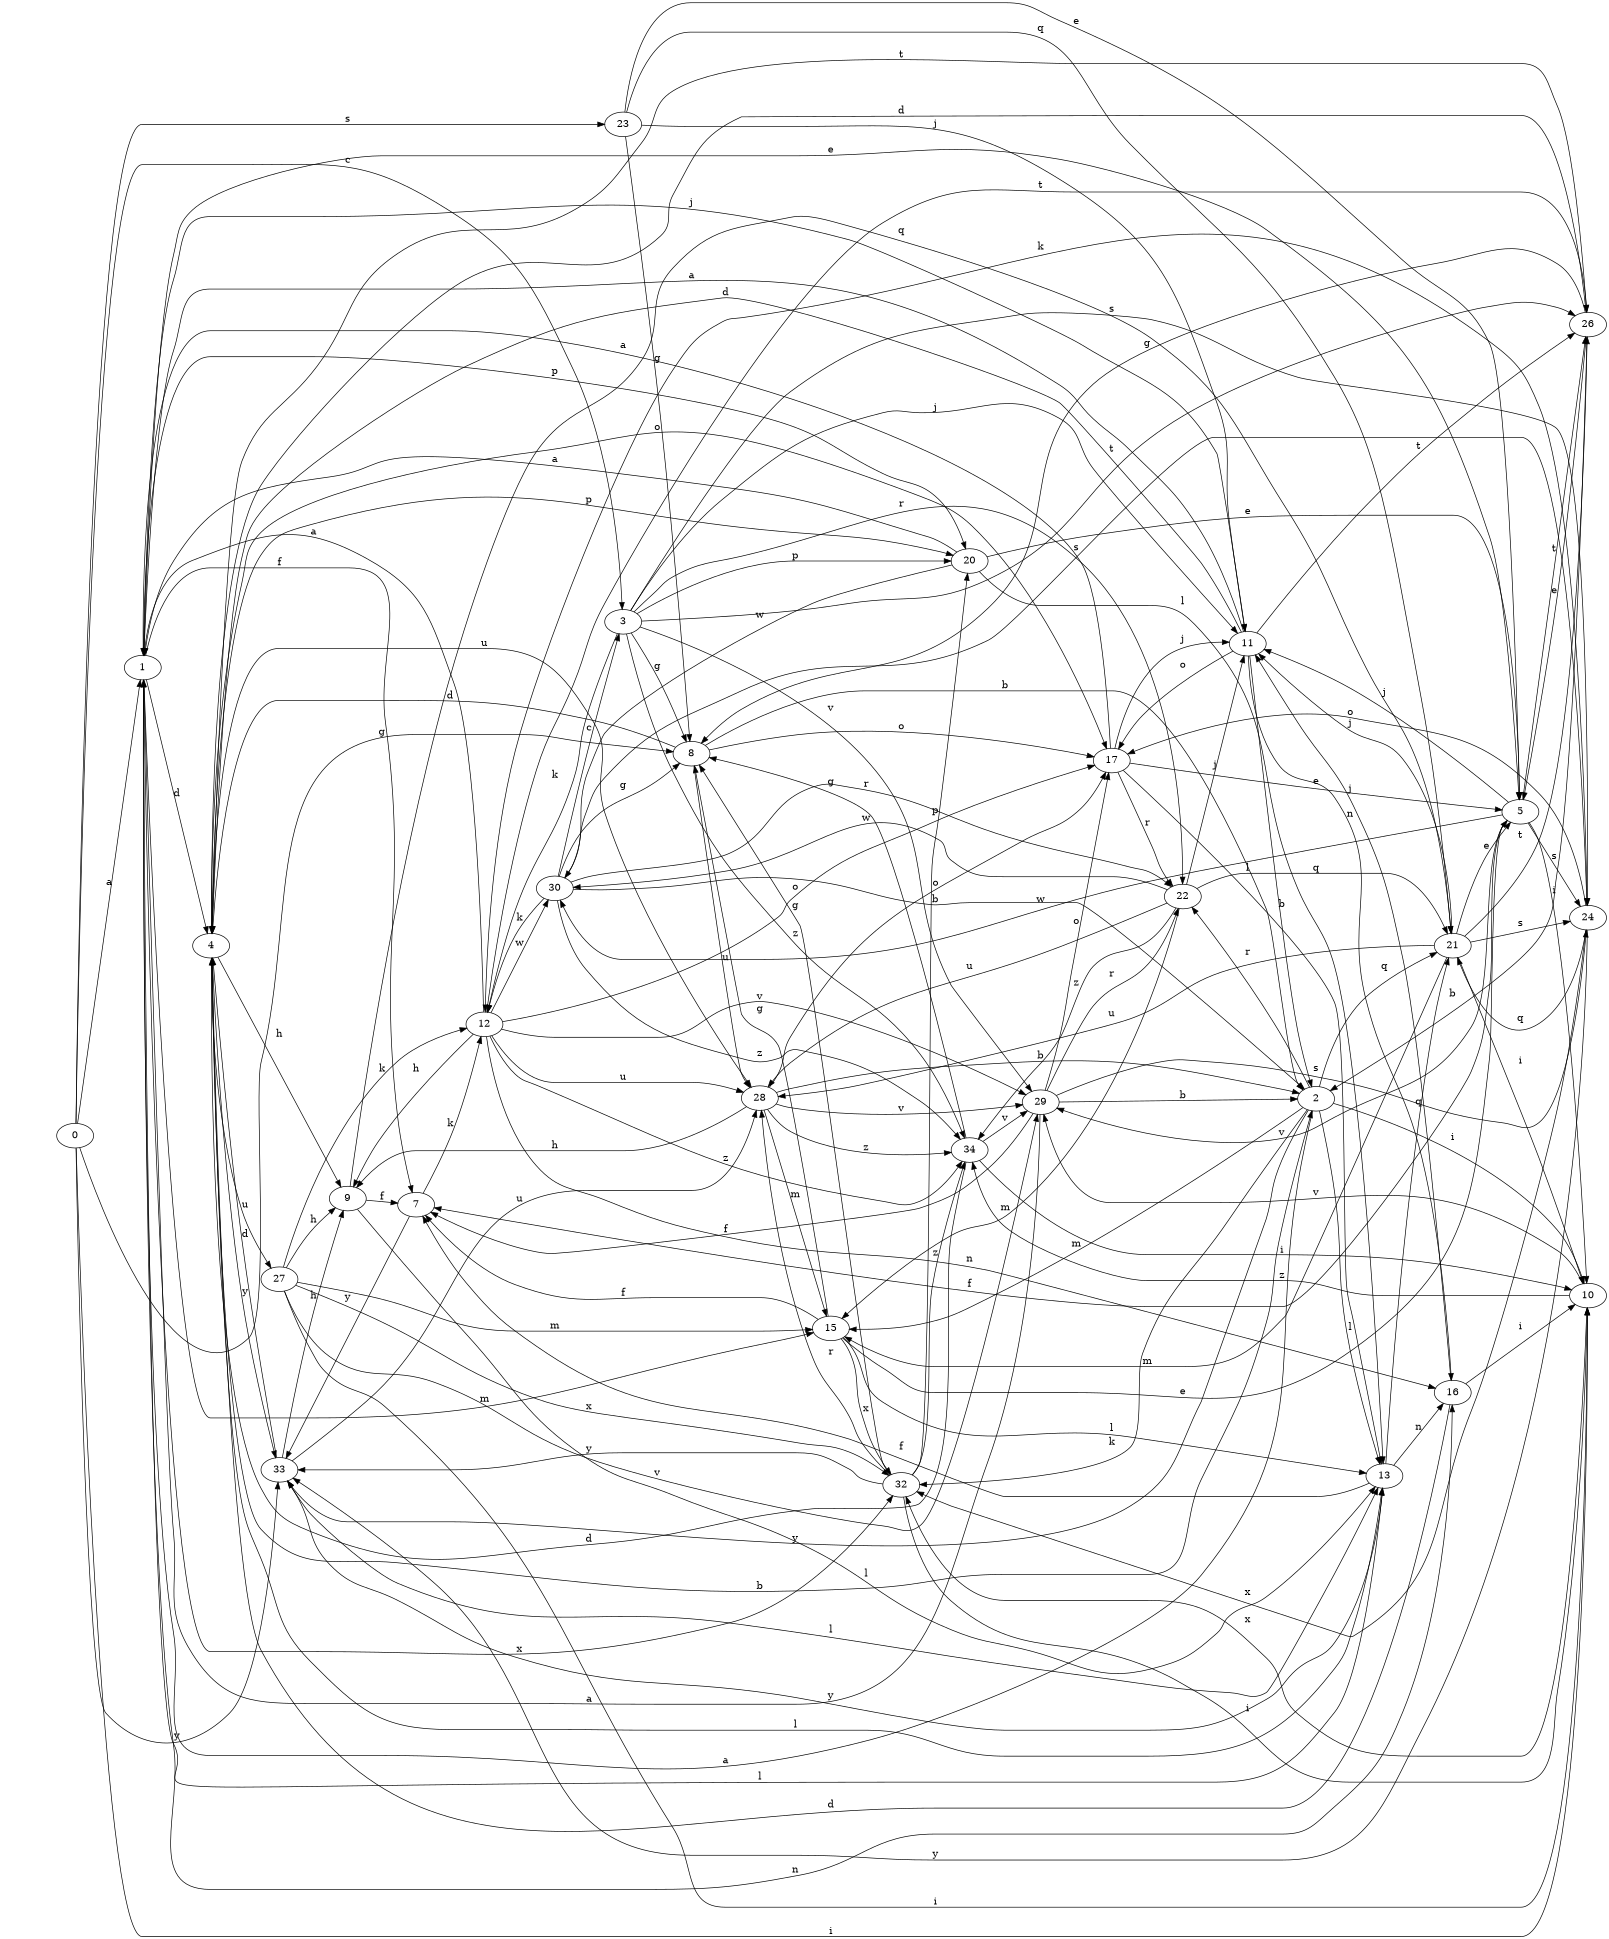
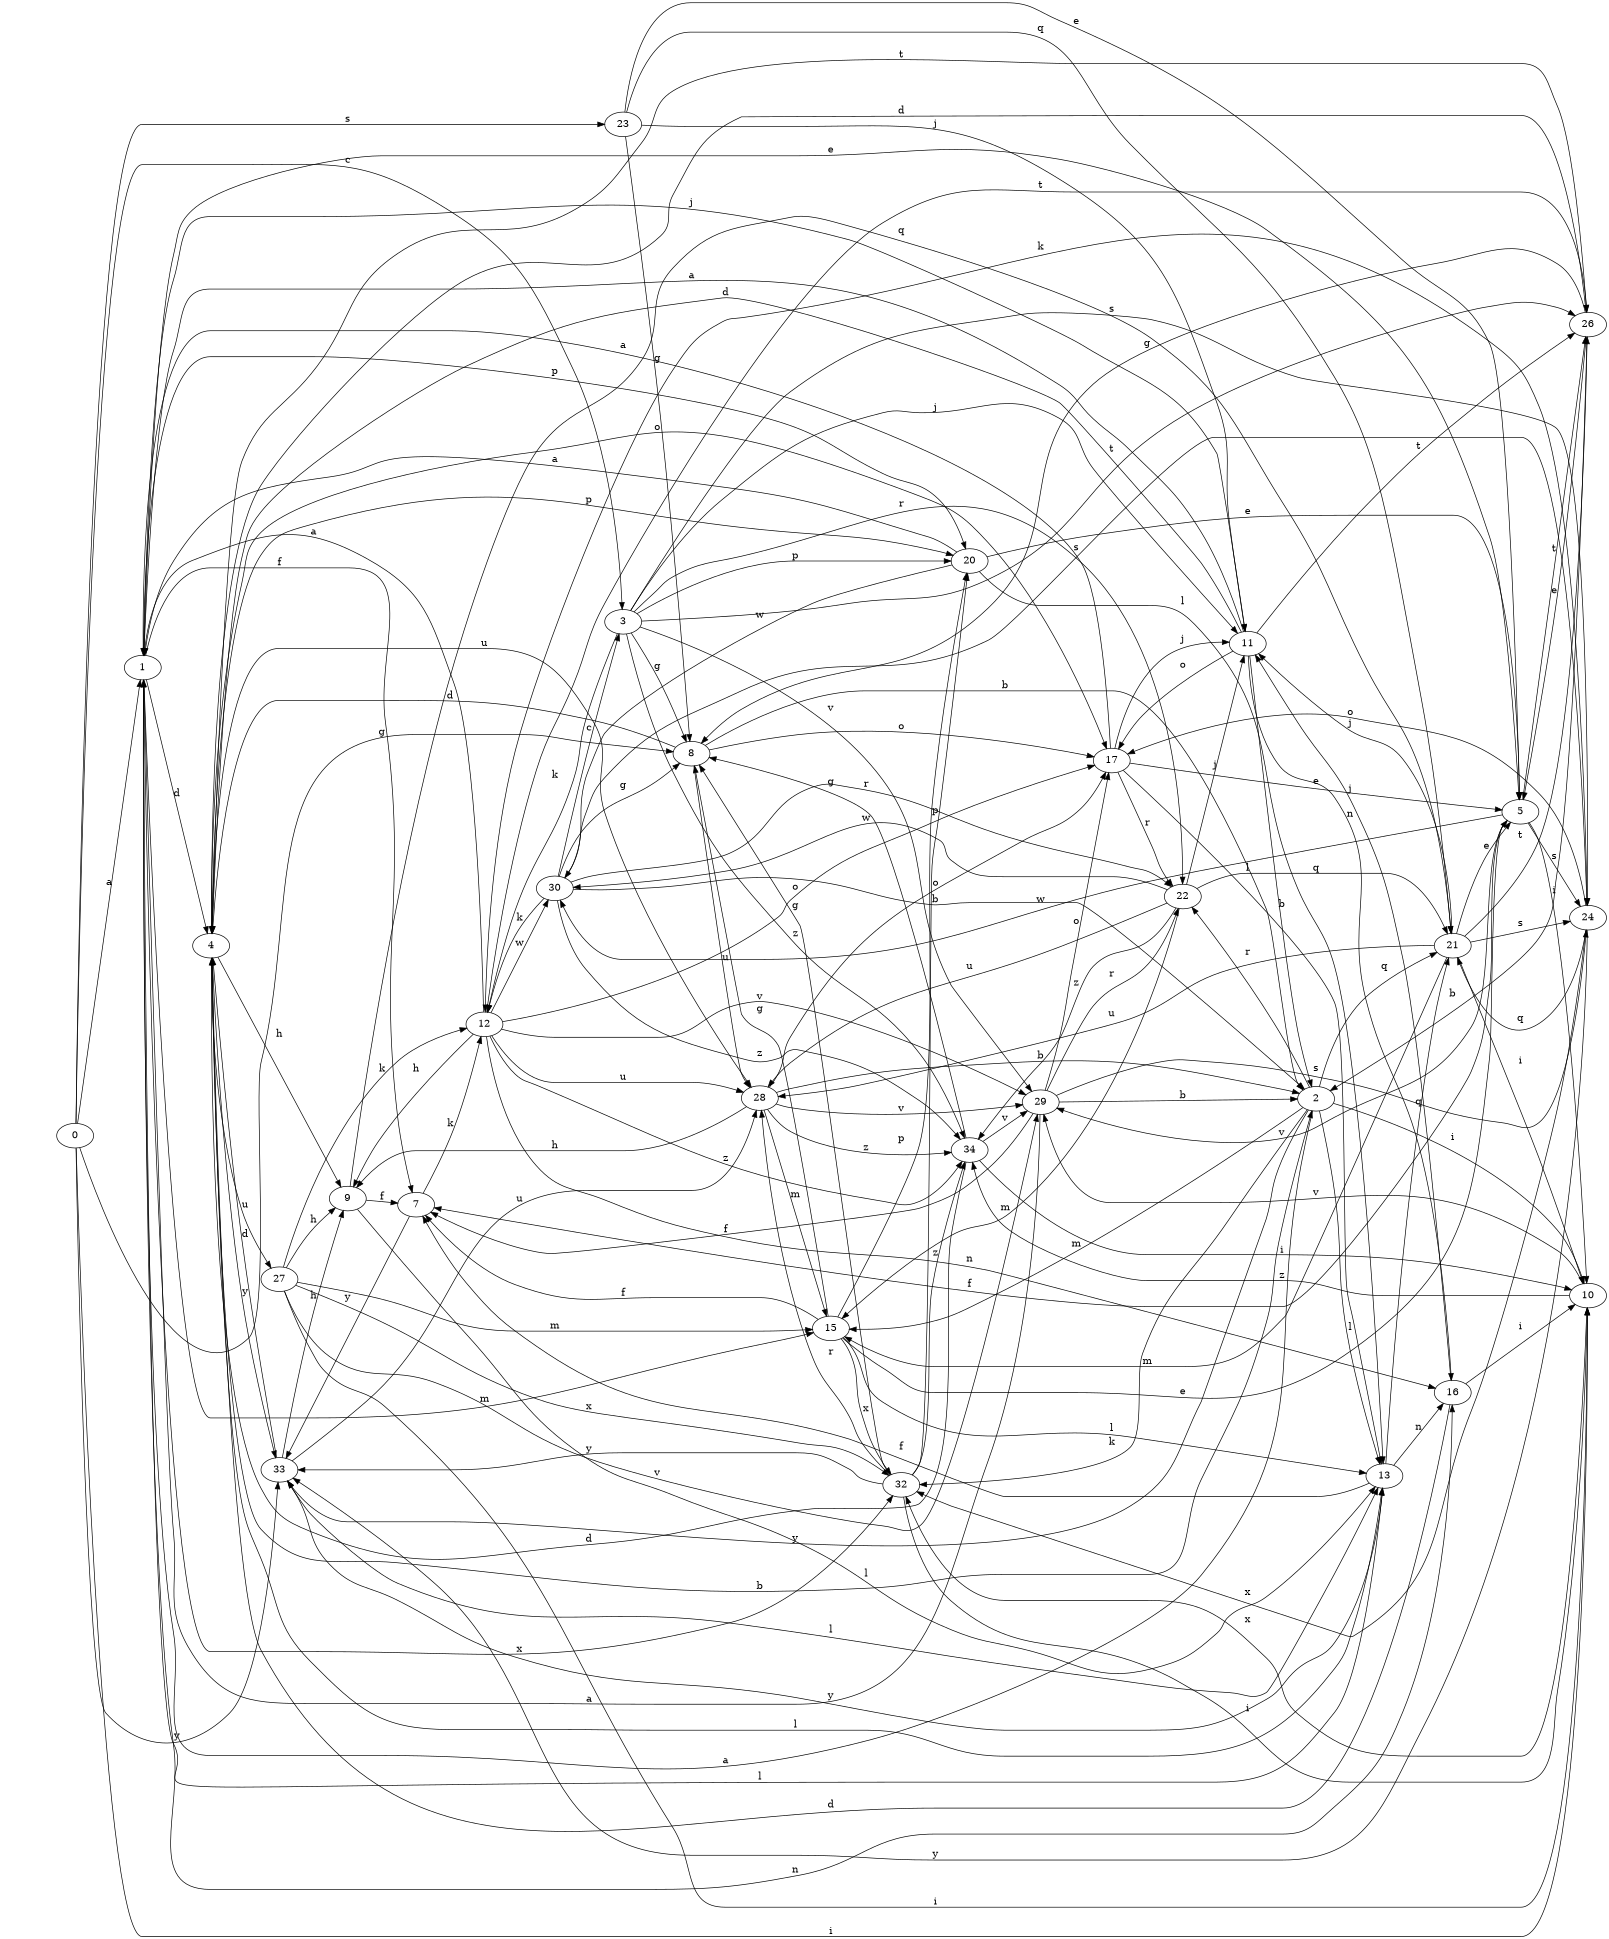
edge "5" -> "11": removed, label "j"
edge "15" -> "20": added, label "p"
